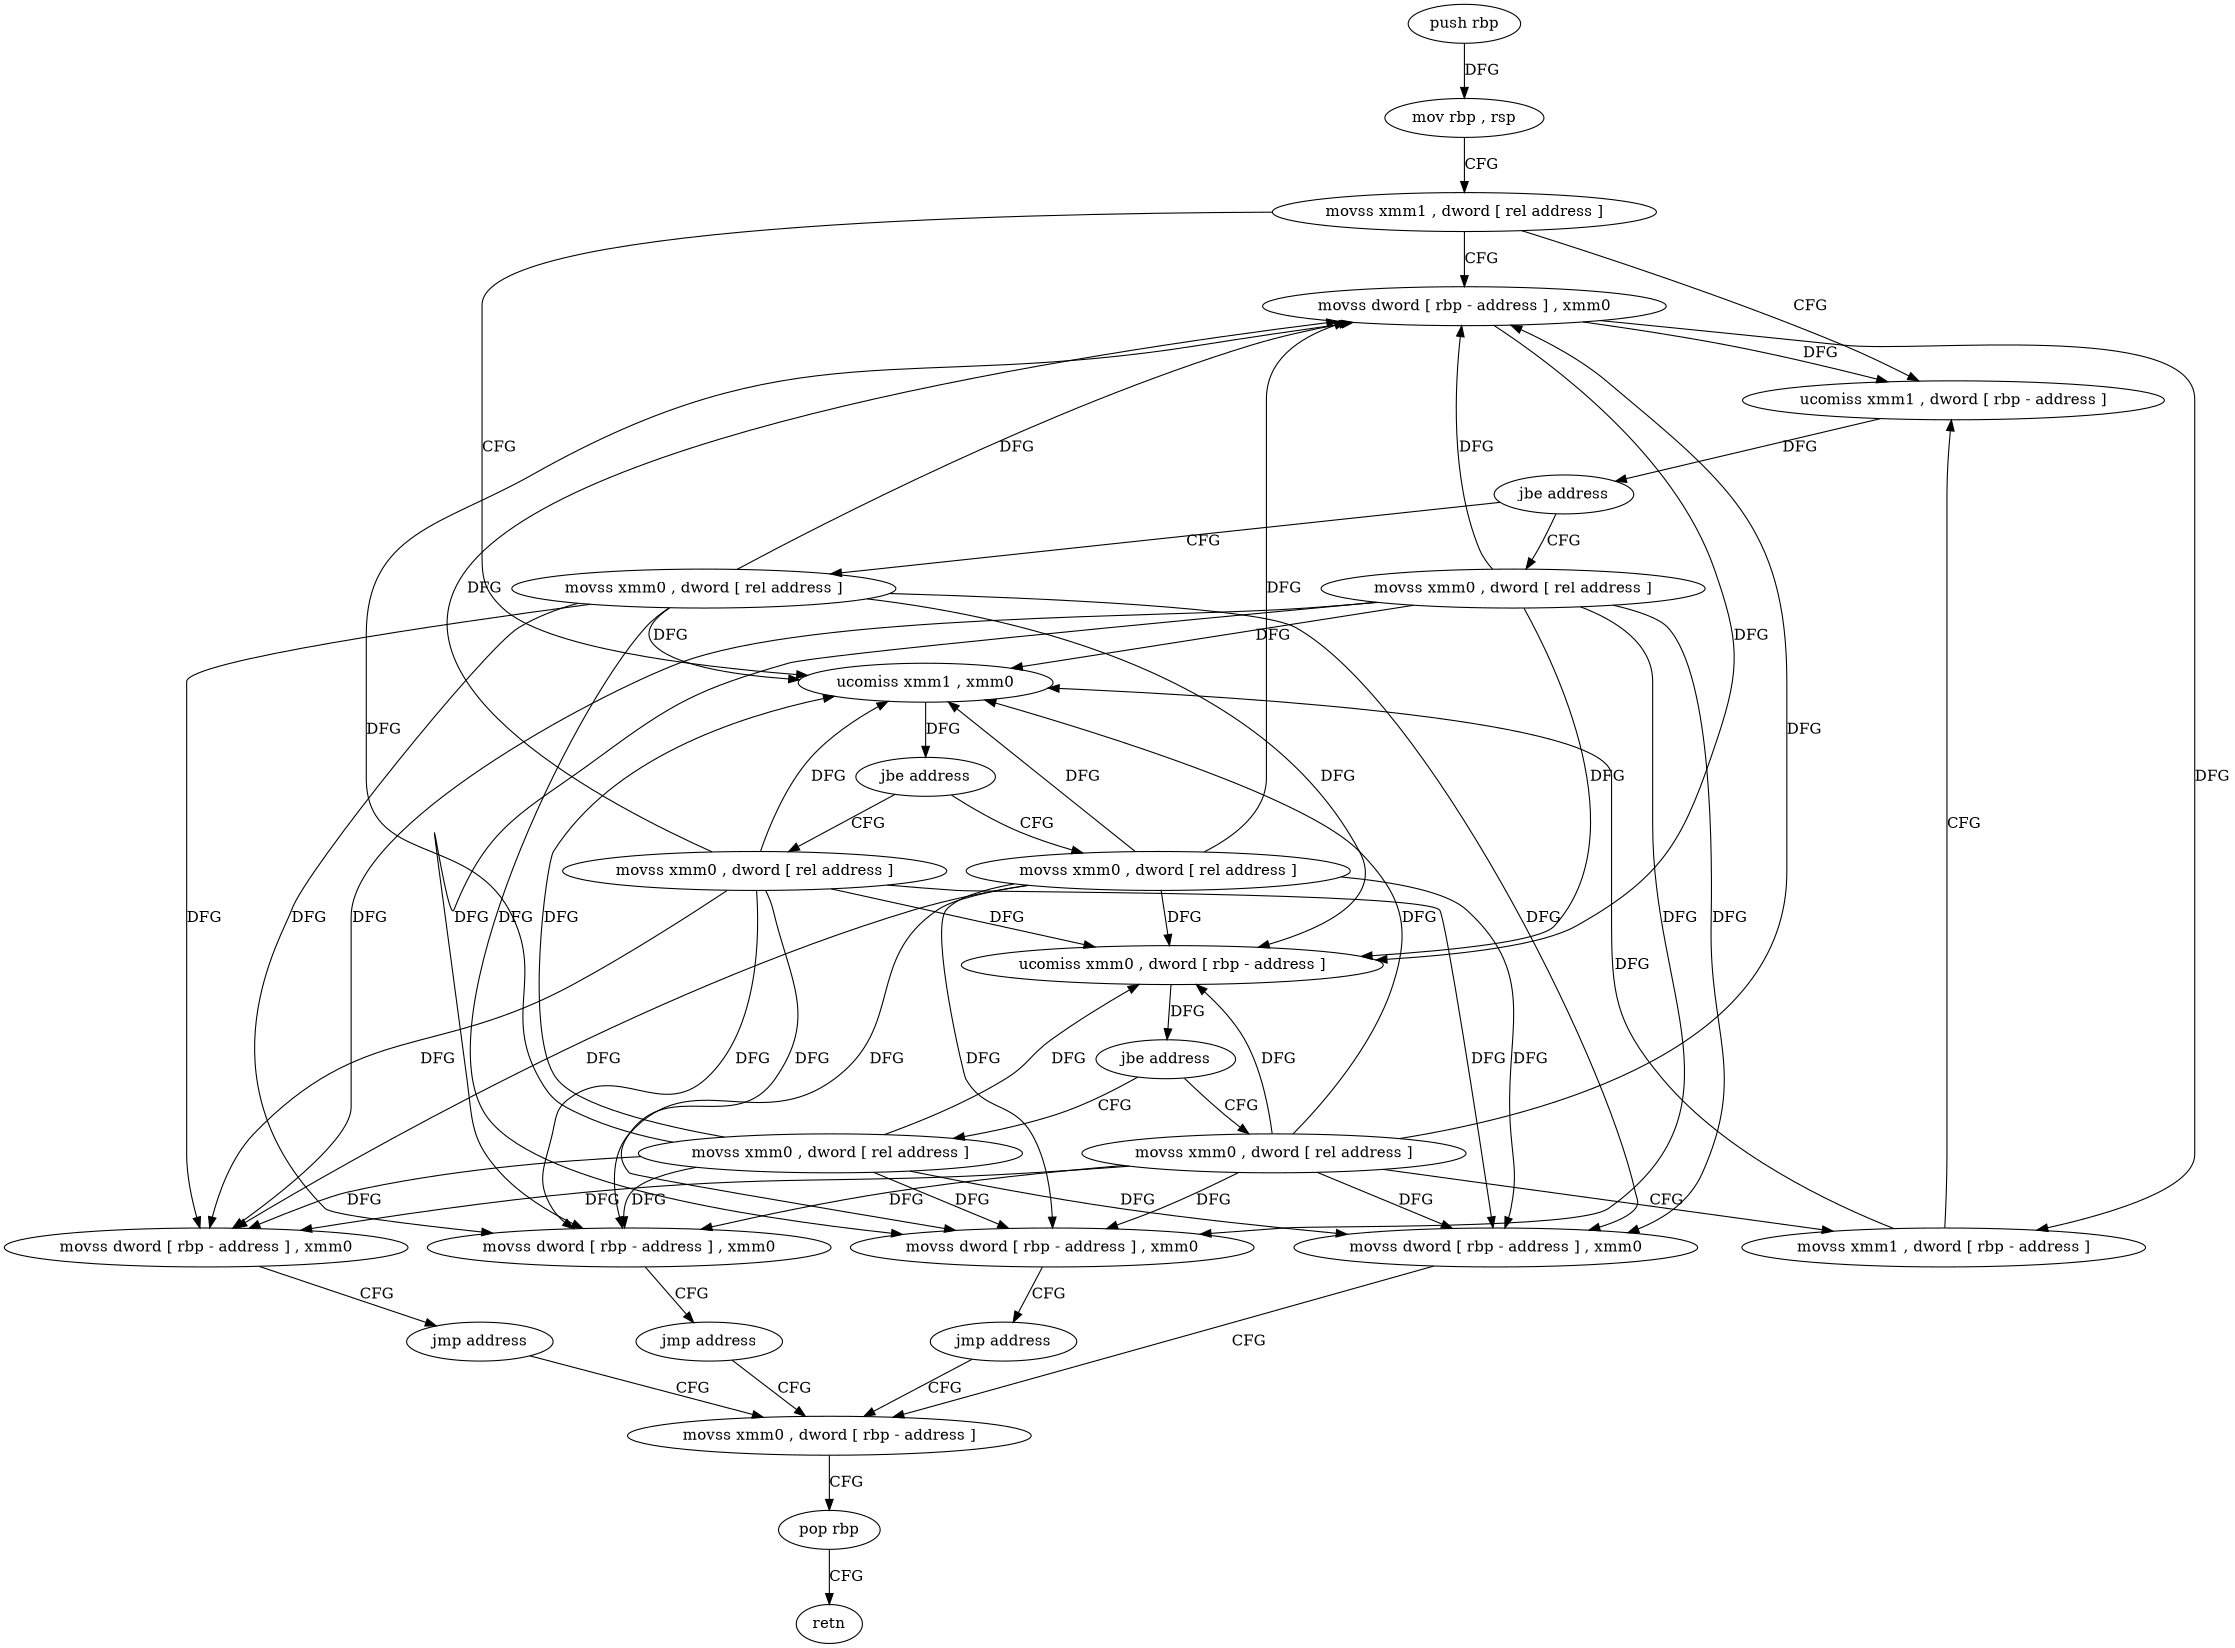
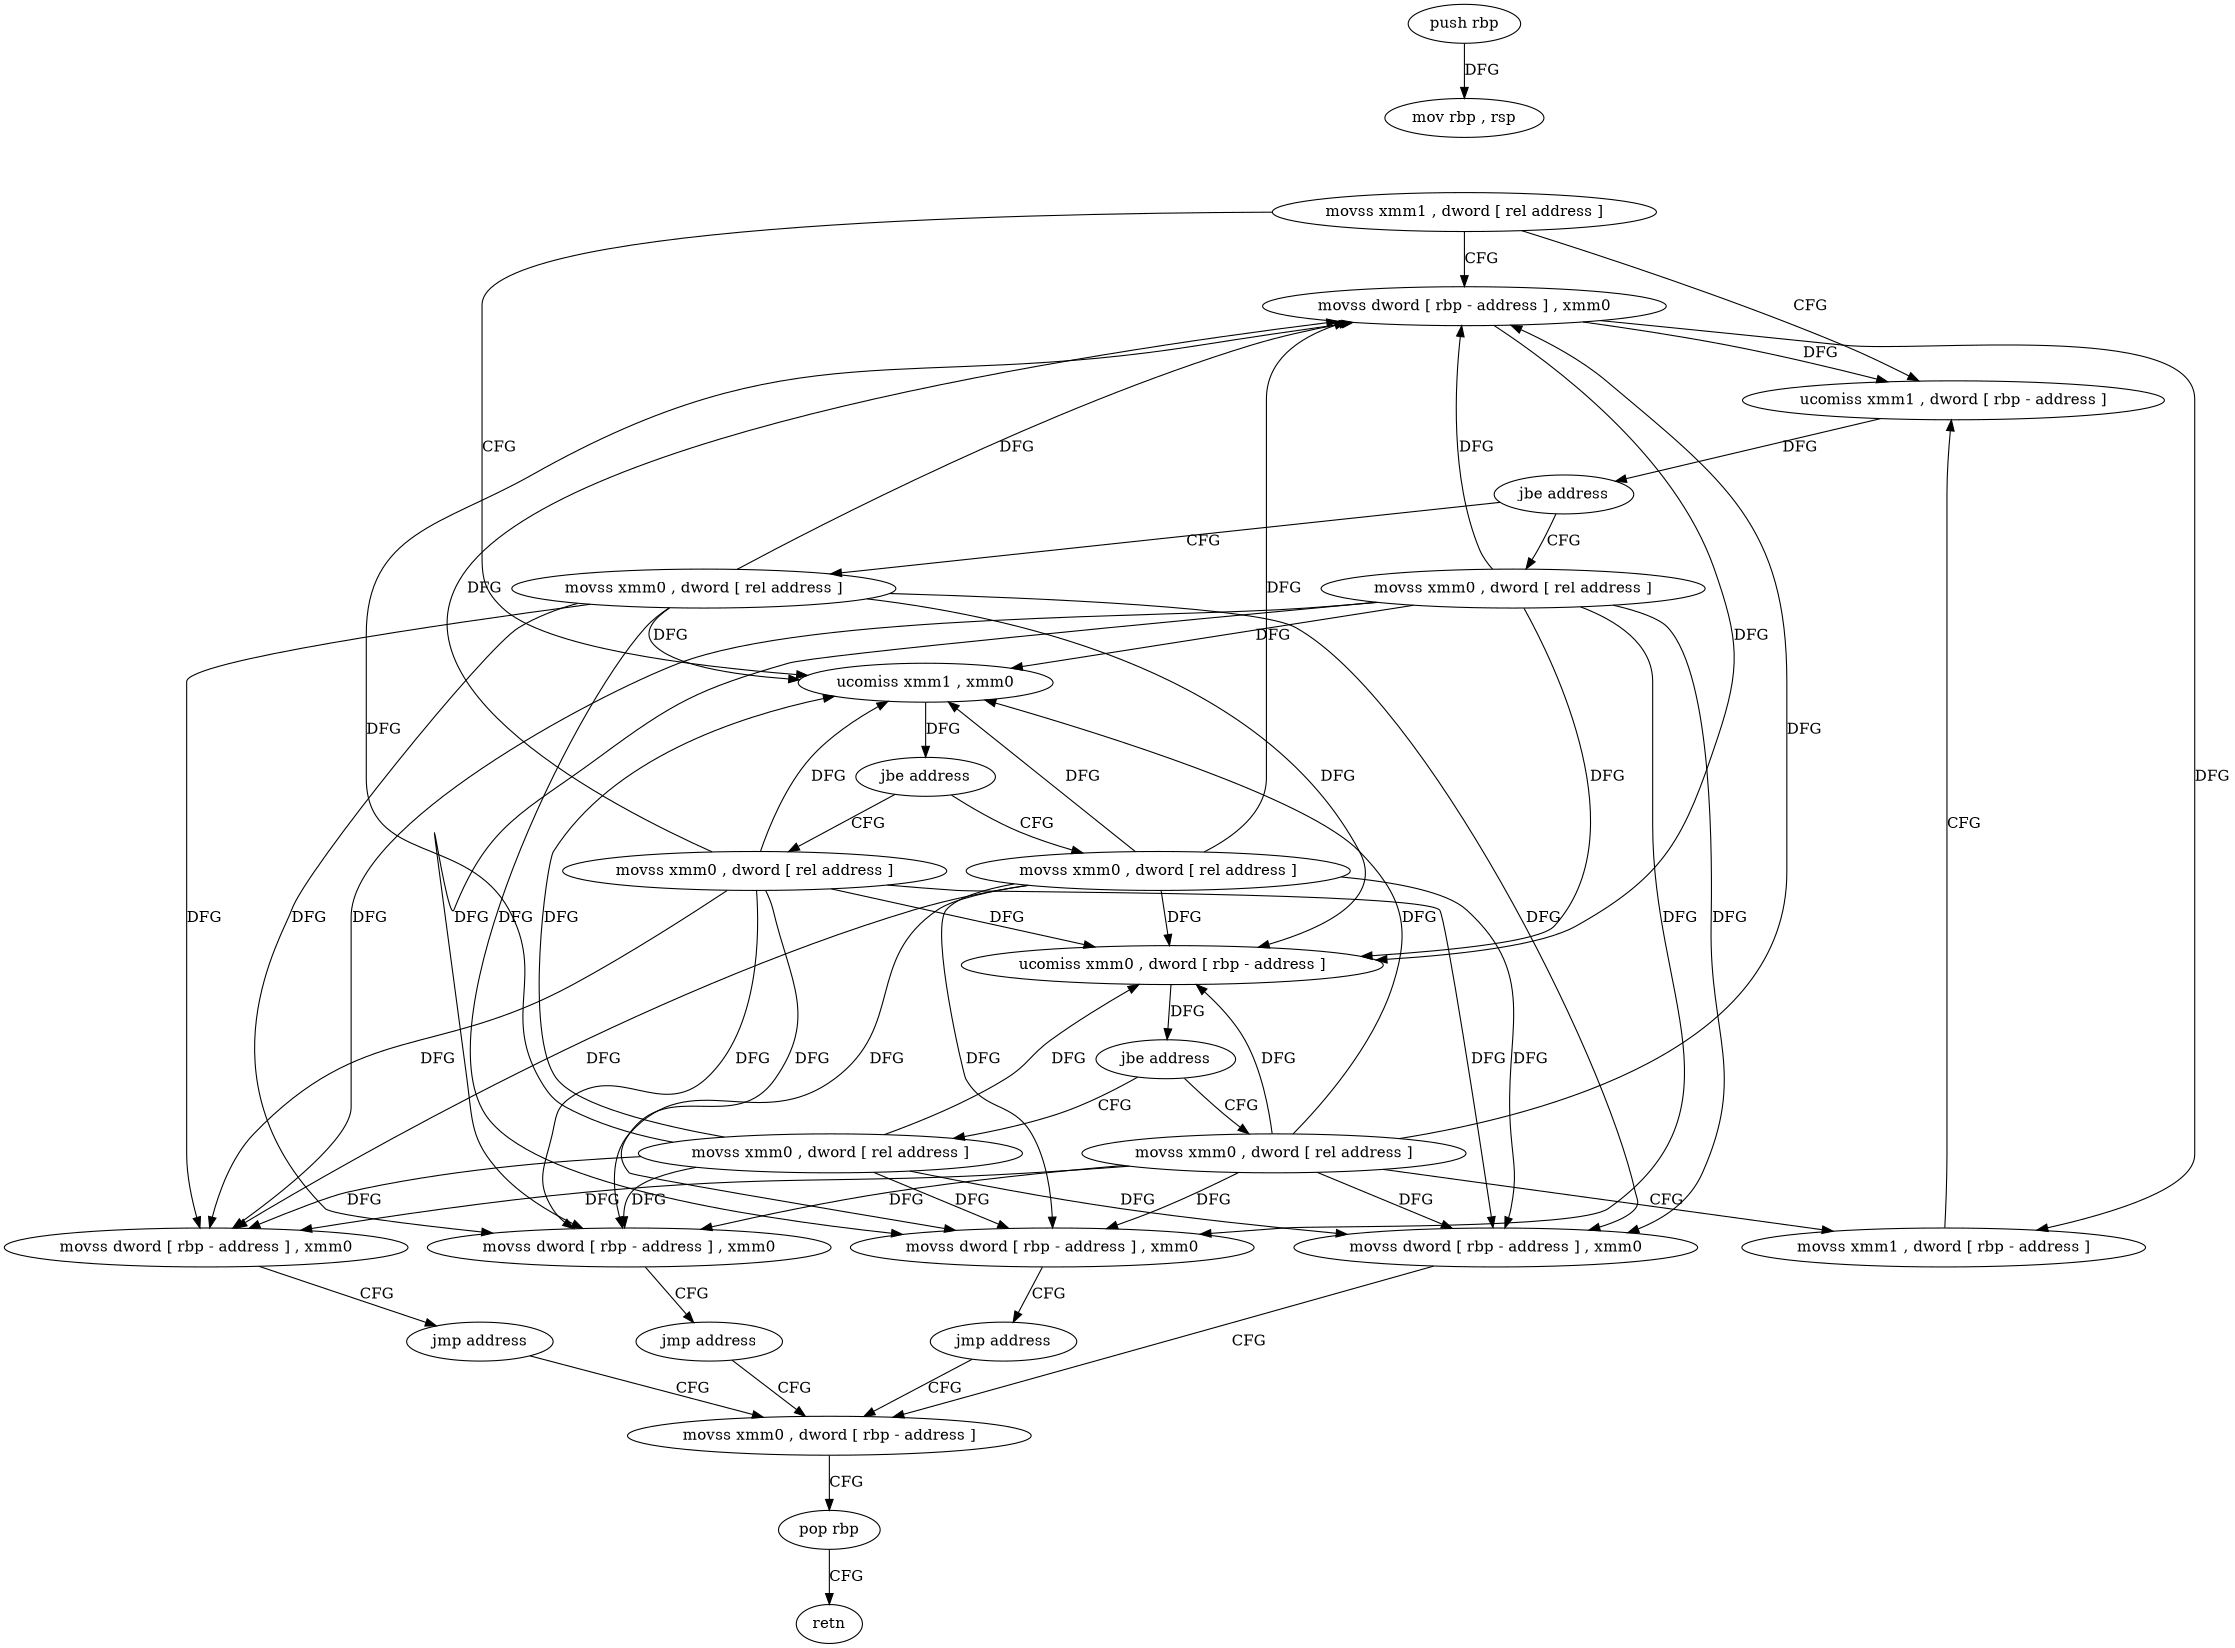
edge "mov rbp , rsp" -> "movss xmm1 , dword [ rel address ]": removed, label "CFG"
edge "movss xmm1 , dword [ rbp - address ]" -> "ucomiss xmm1 , xmm0": removed, label "DFG"
